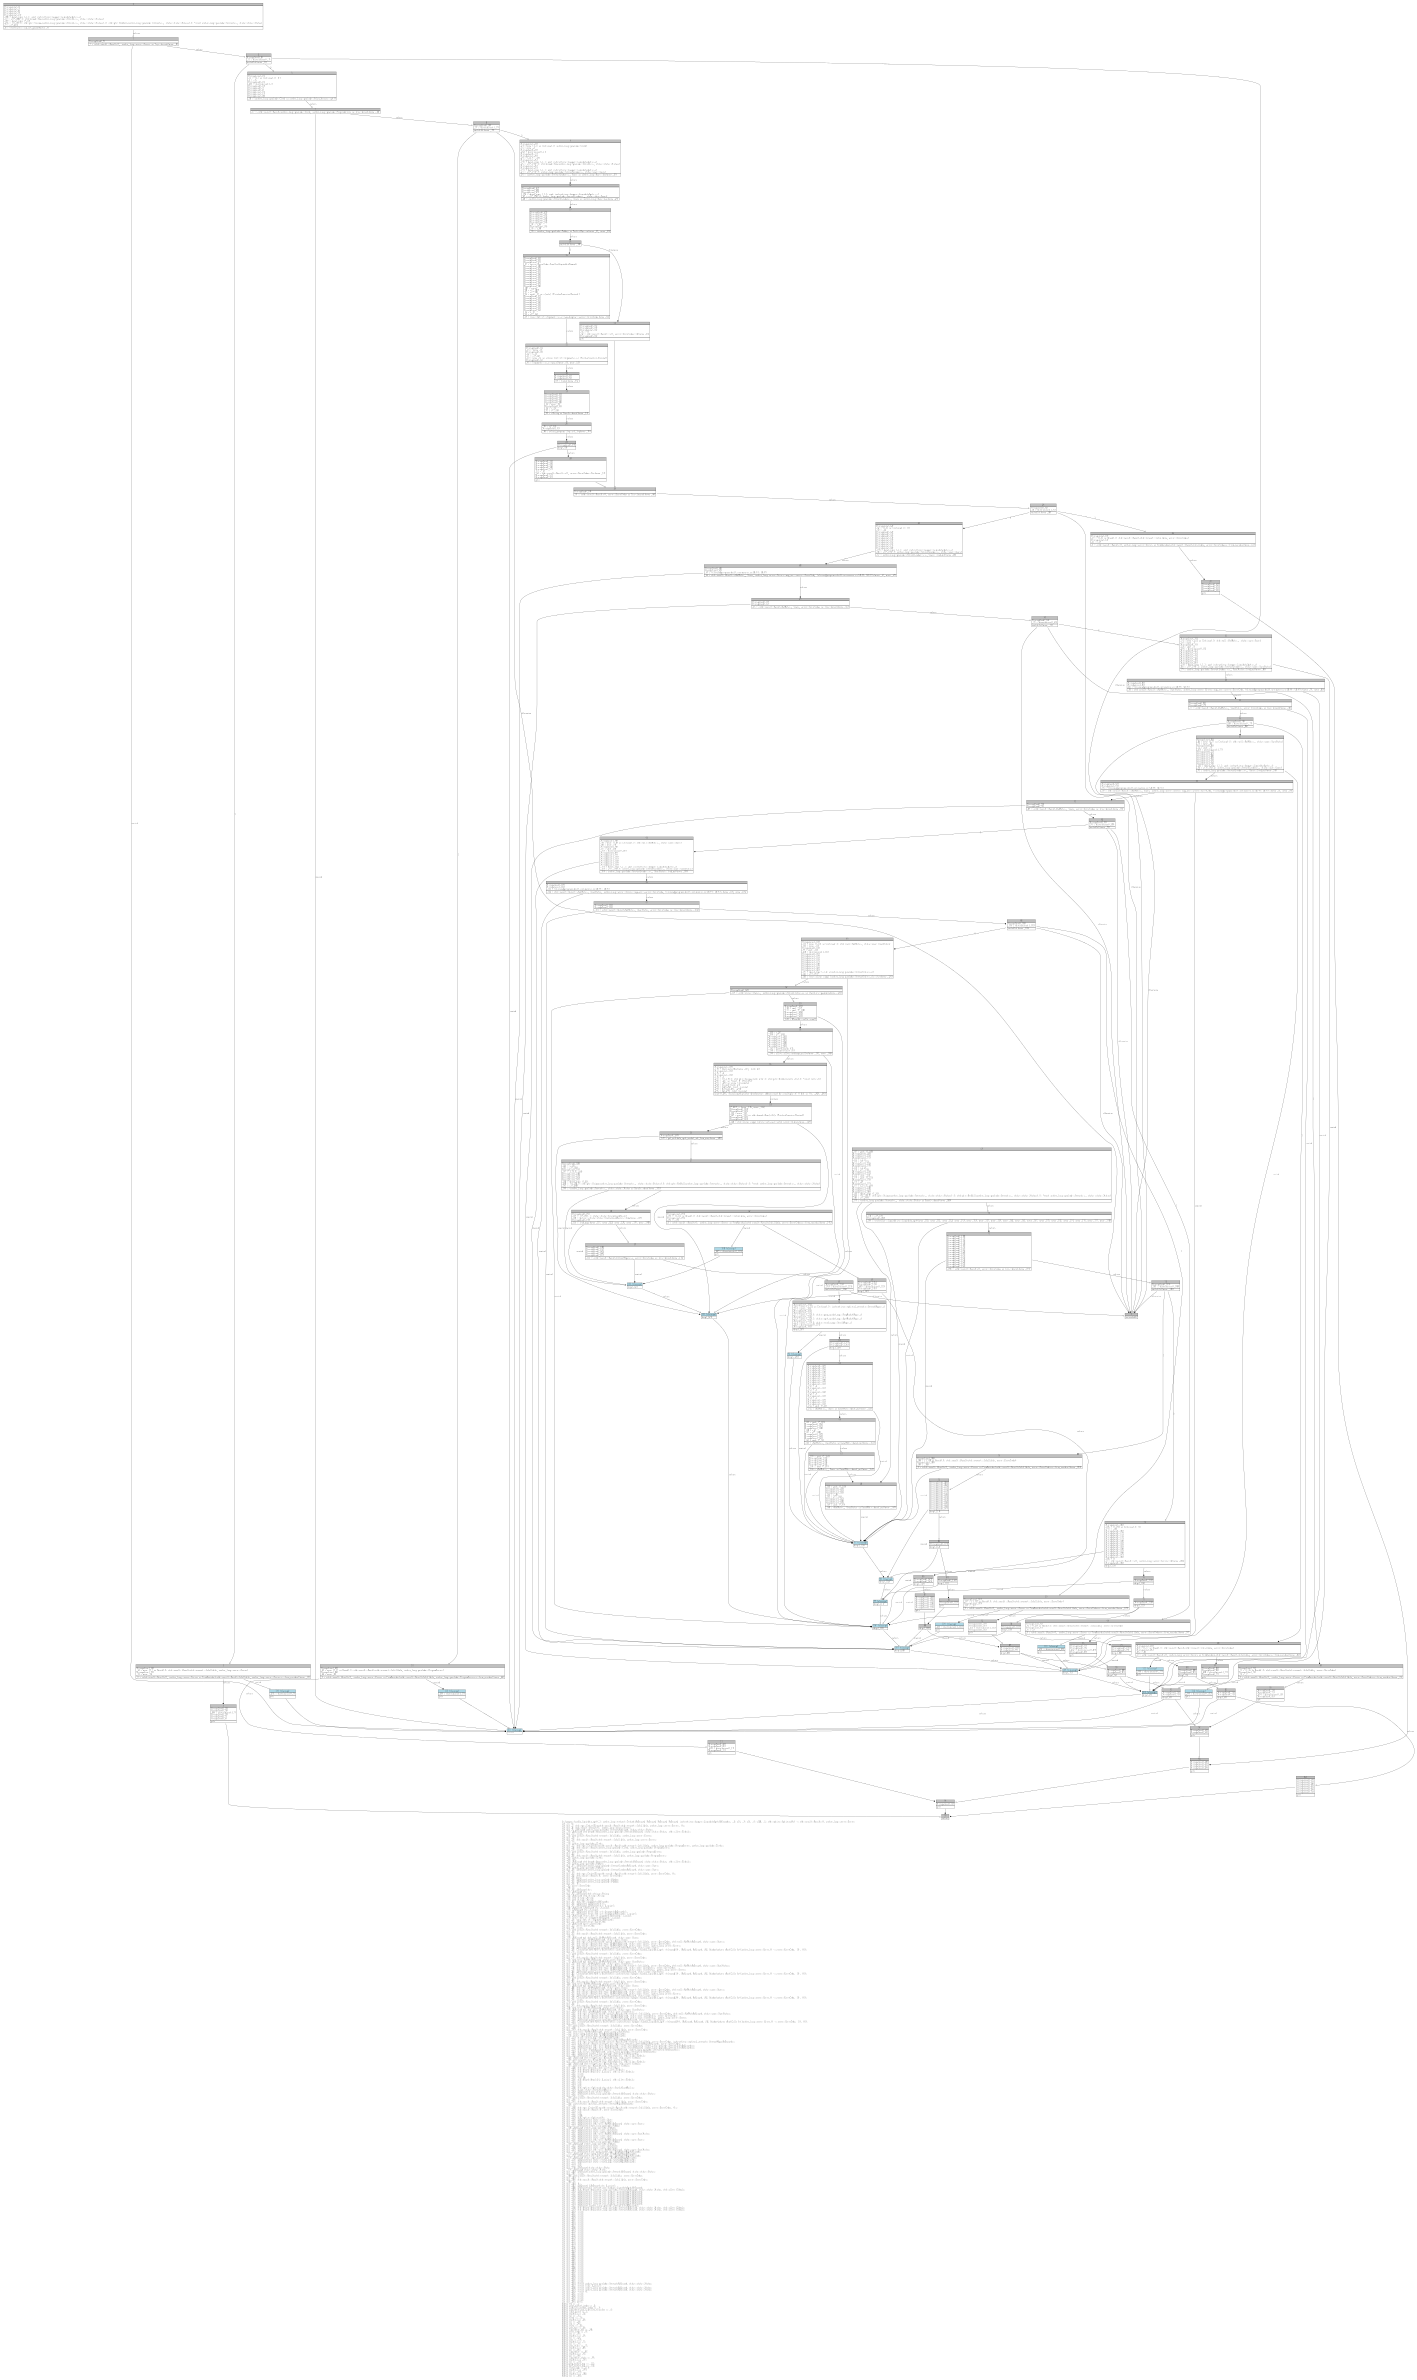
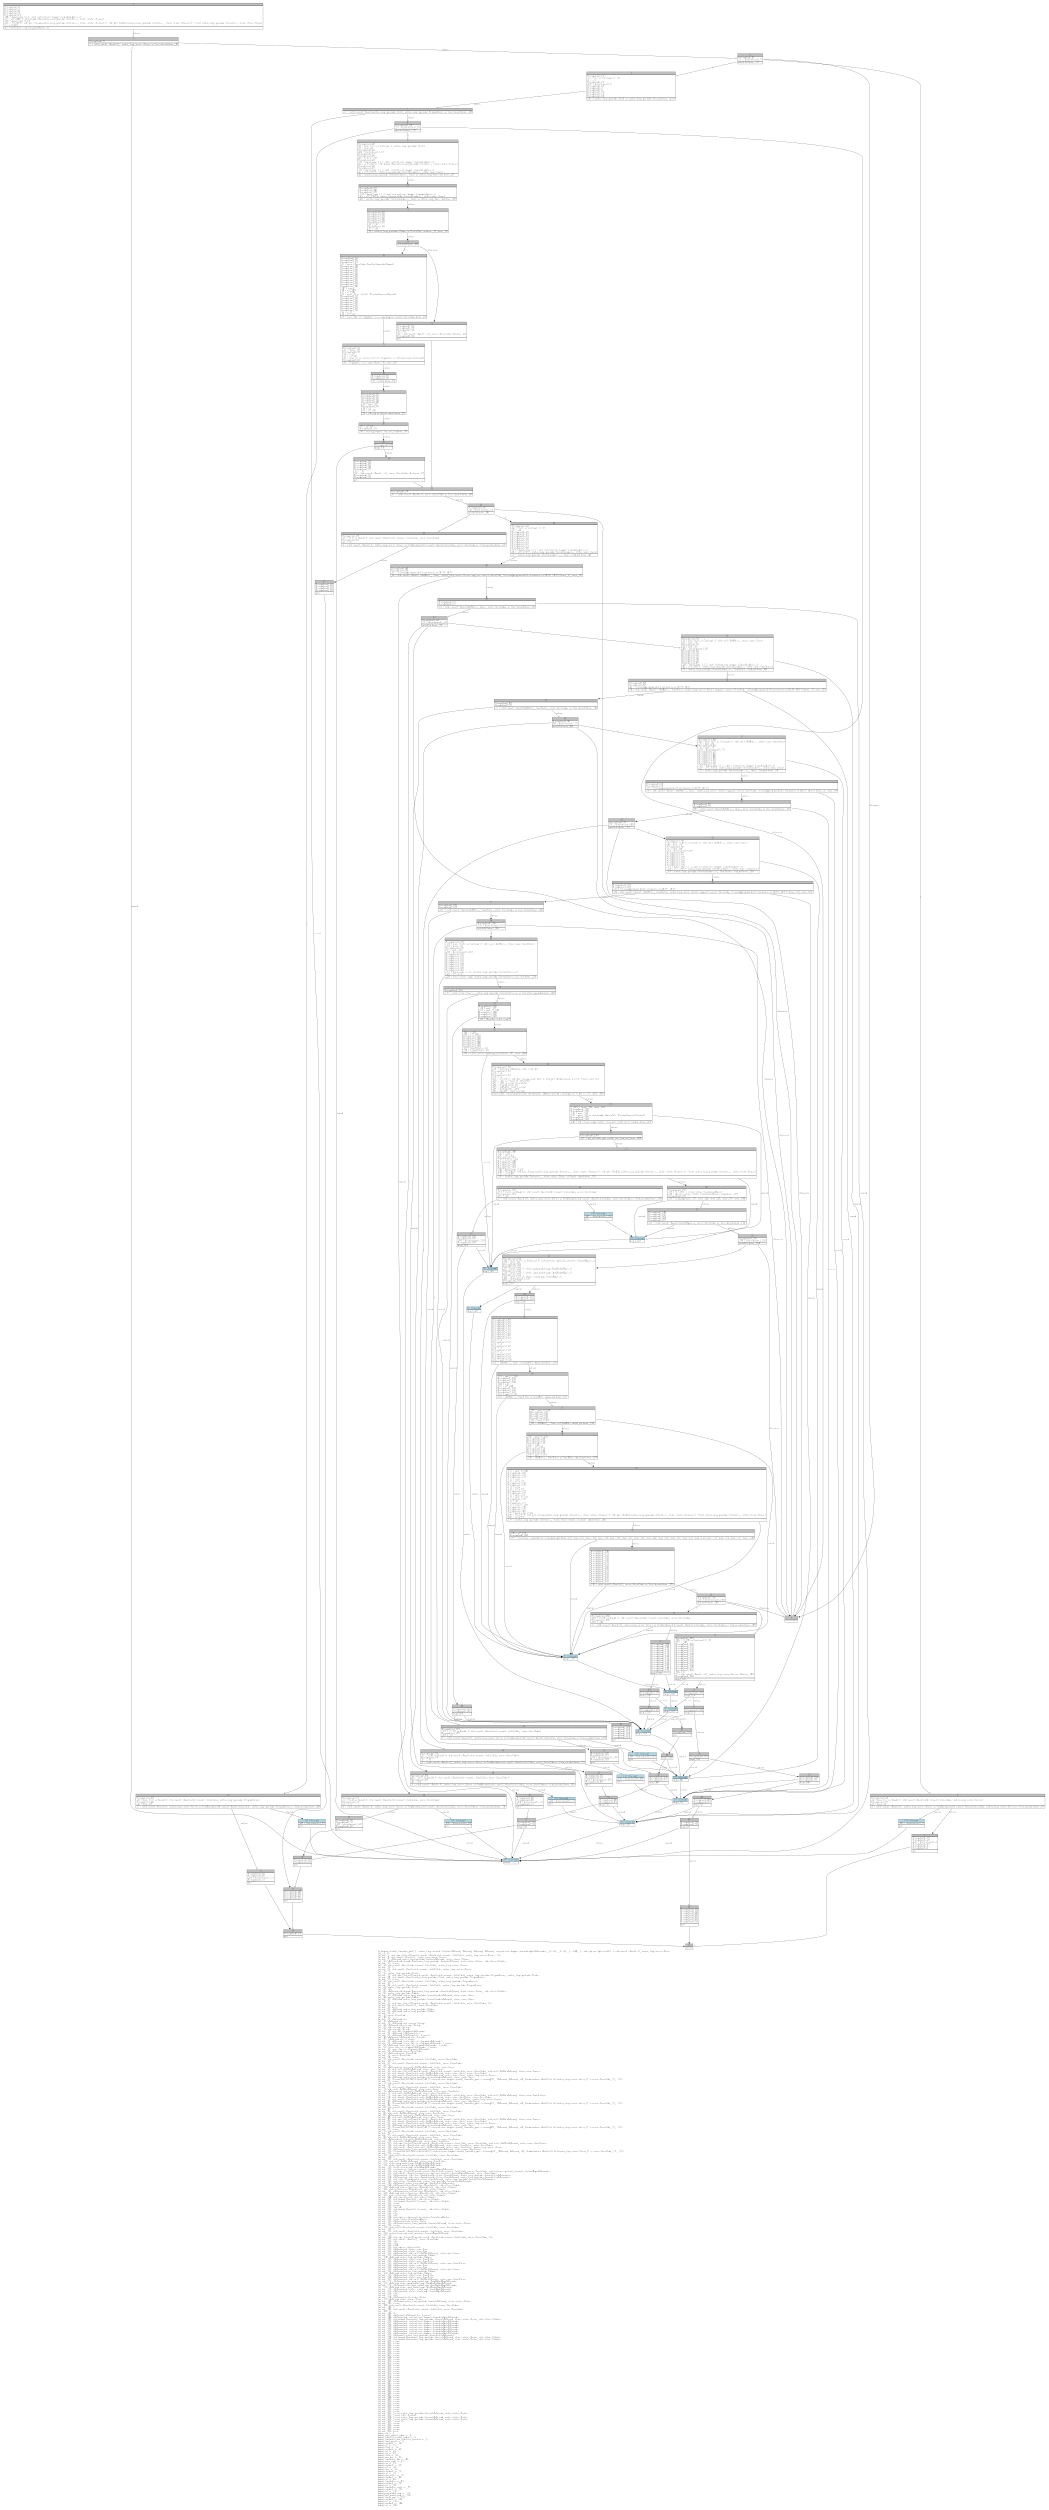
edge "69" -> "68": reversed
